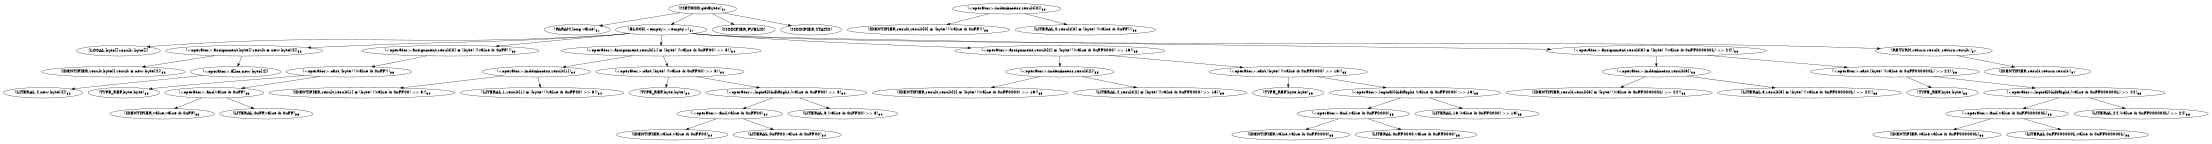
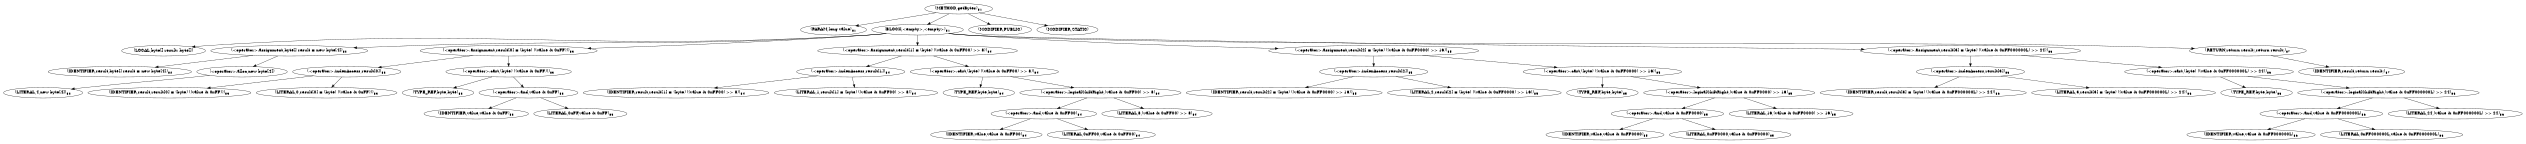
edge "(<operator>.assignment,result[0] = (byte) ((value & 0xFF)))" -> "(<operator>.indexAccess,result[0])": added
